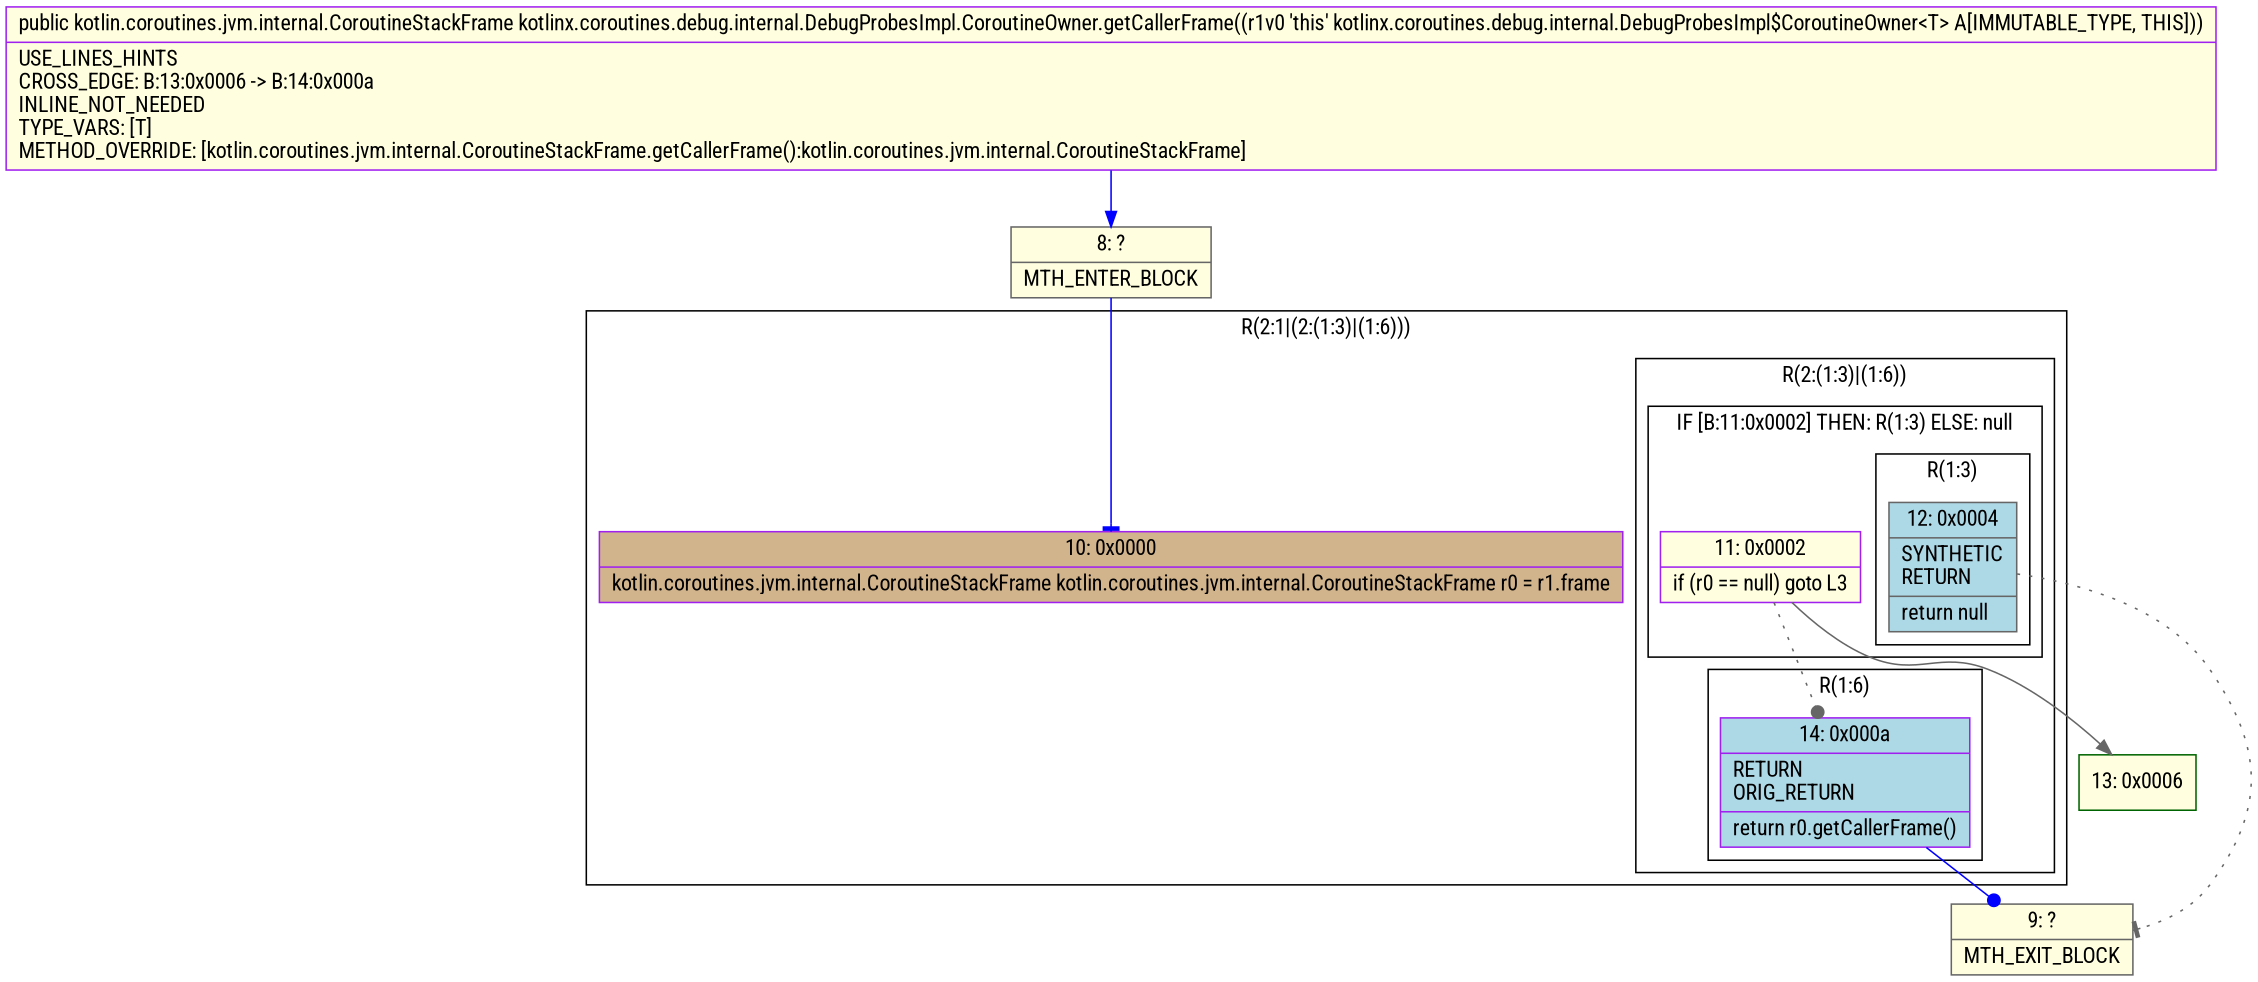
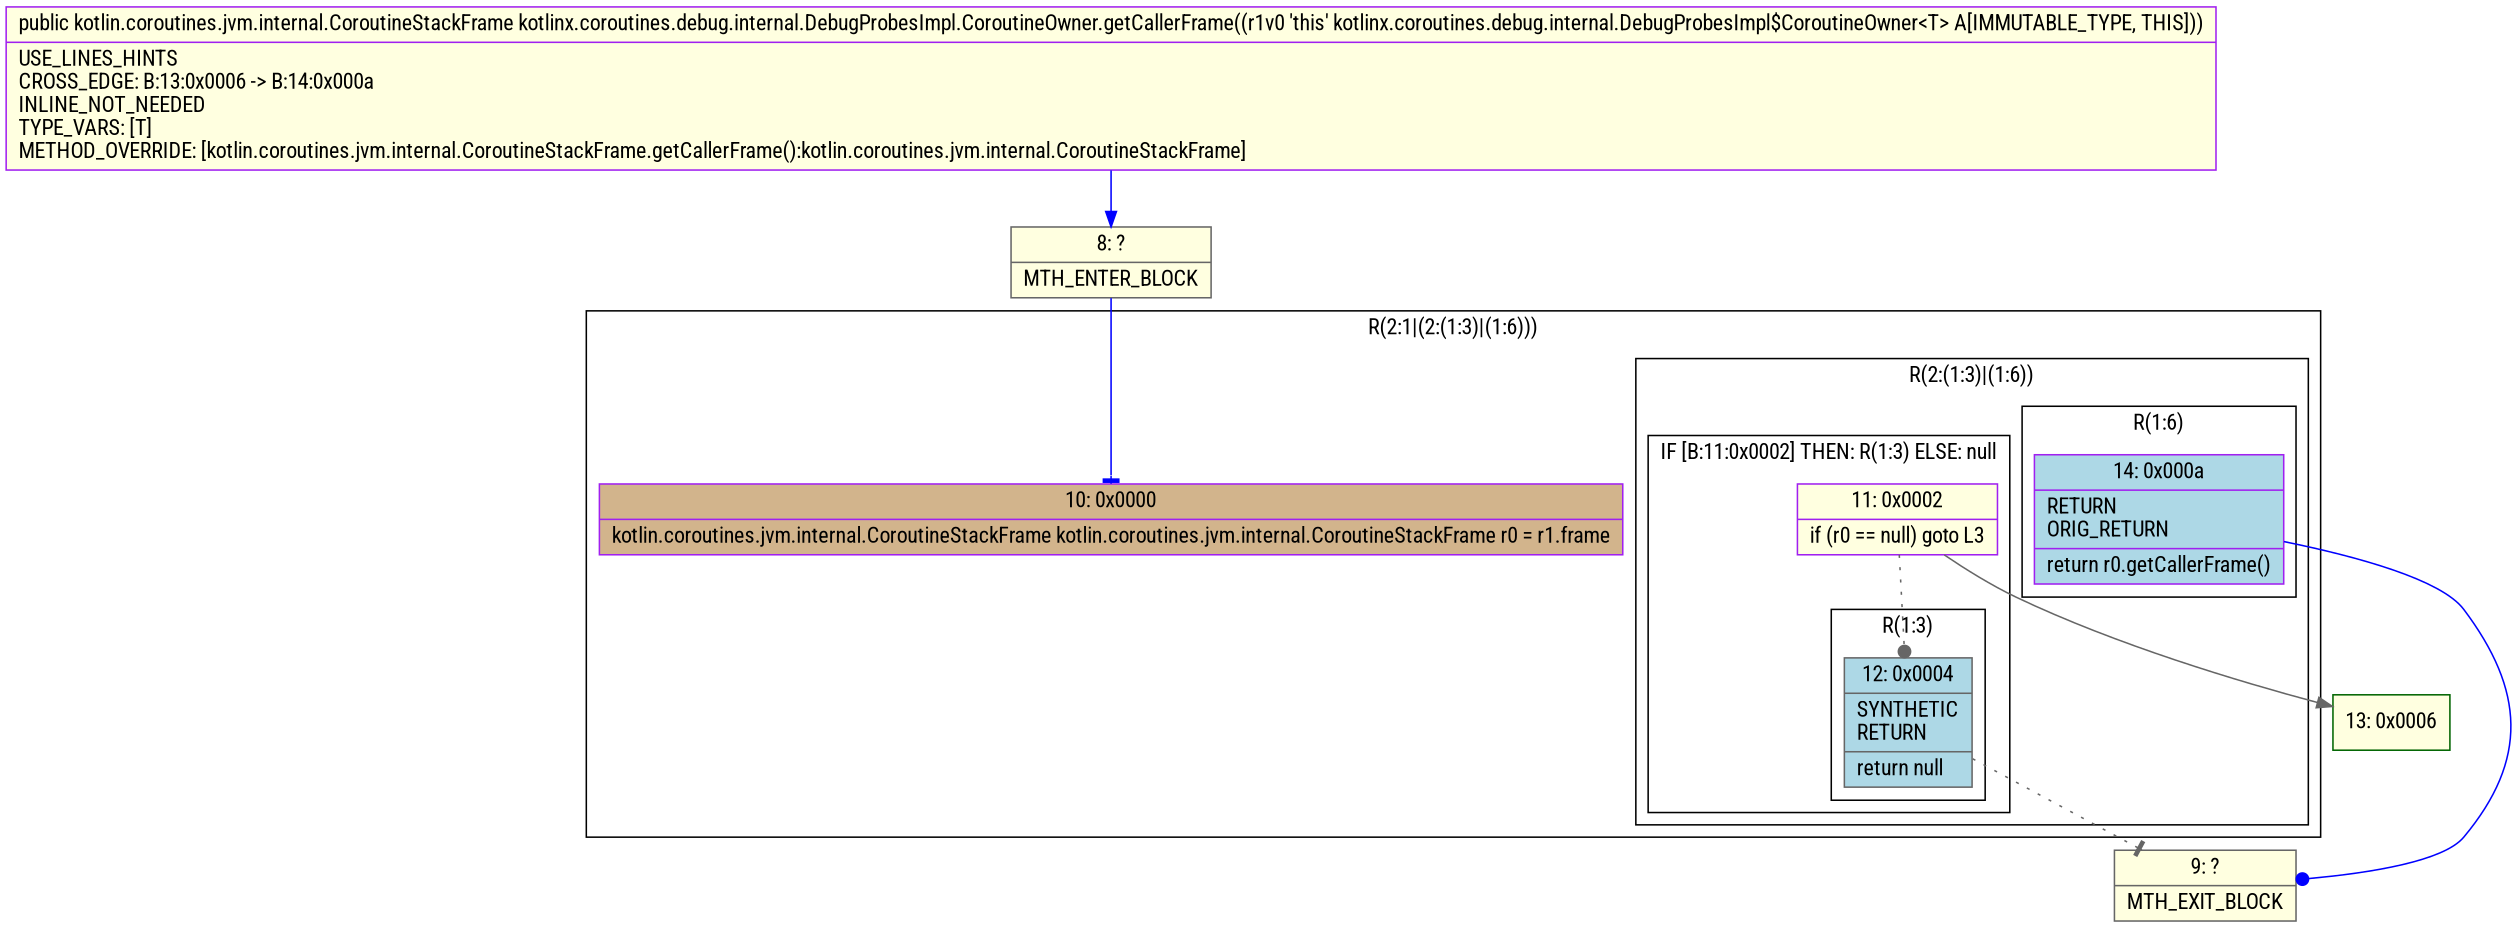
edge "11: 0x0002" -> "14: 0x000a": now "11: 0x0002" -> "12: 0x0004"
